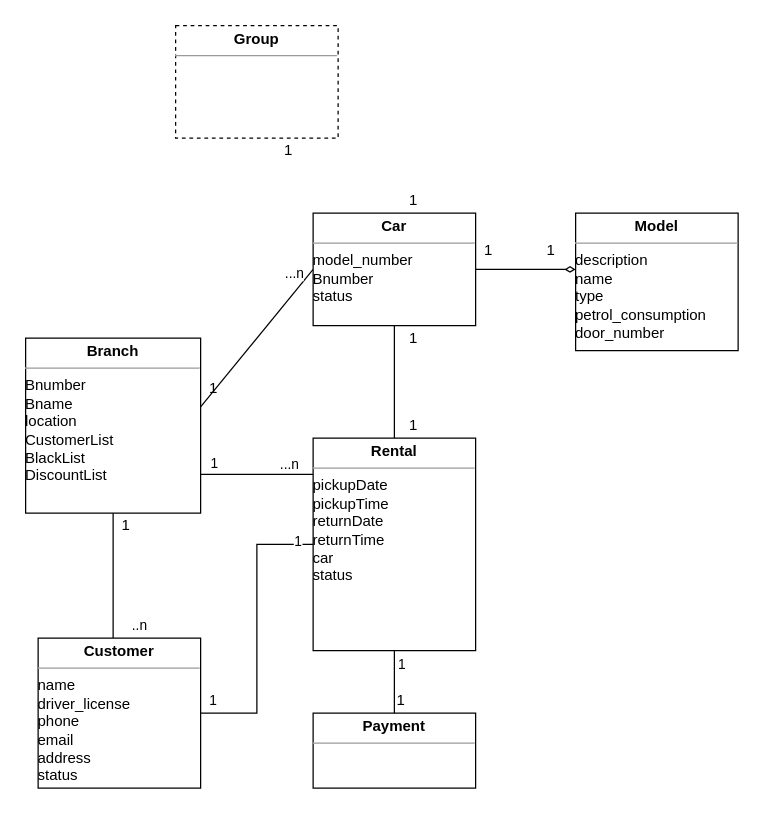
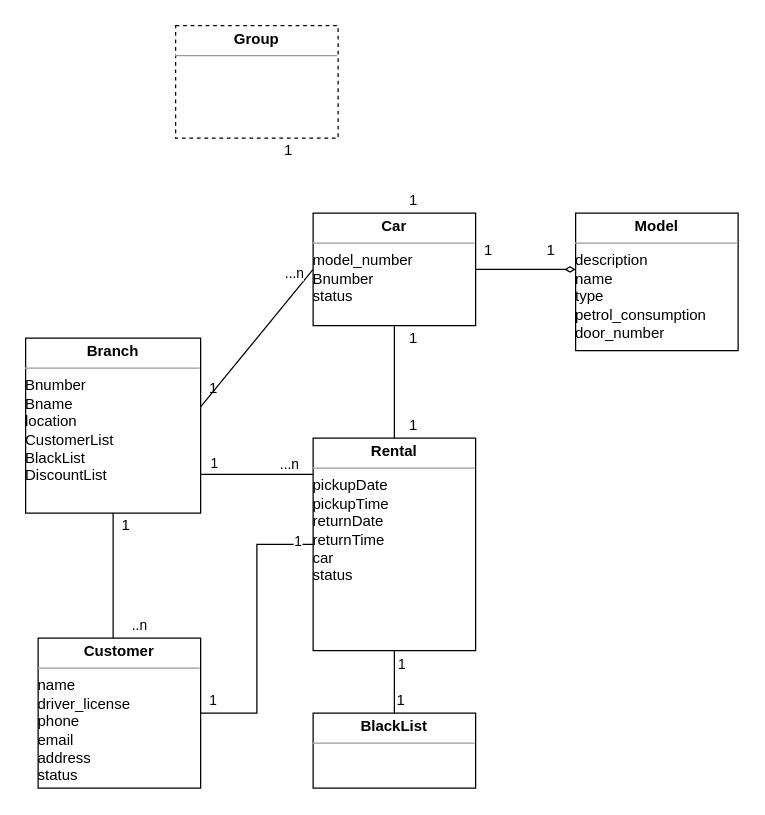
node "Payment": label "Payment" -> "BlackList"
